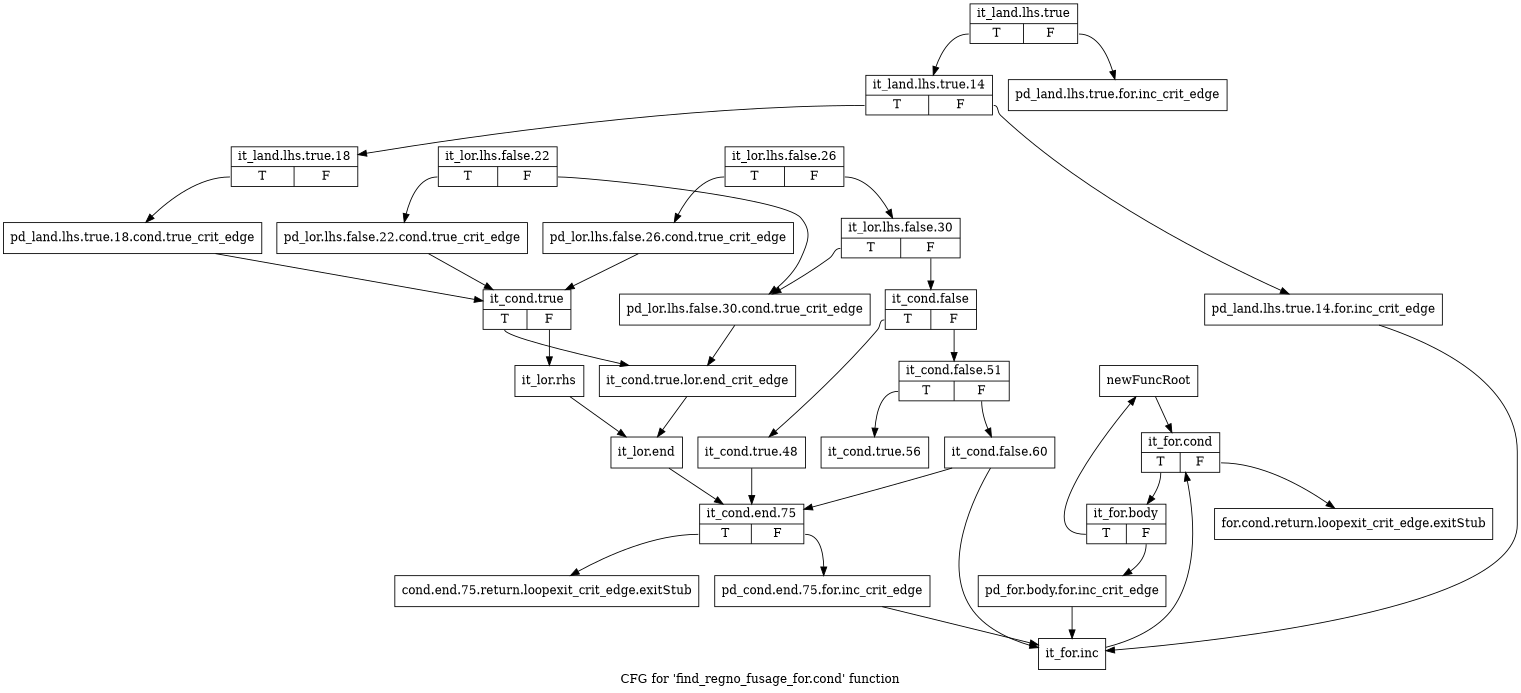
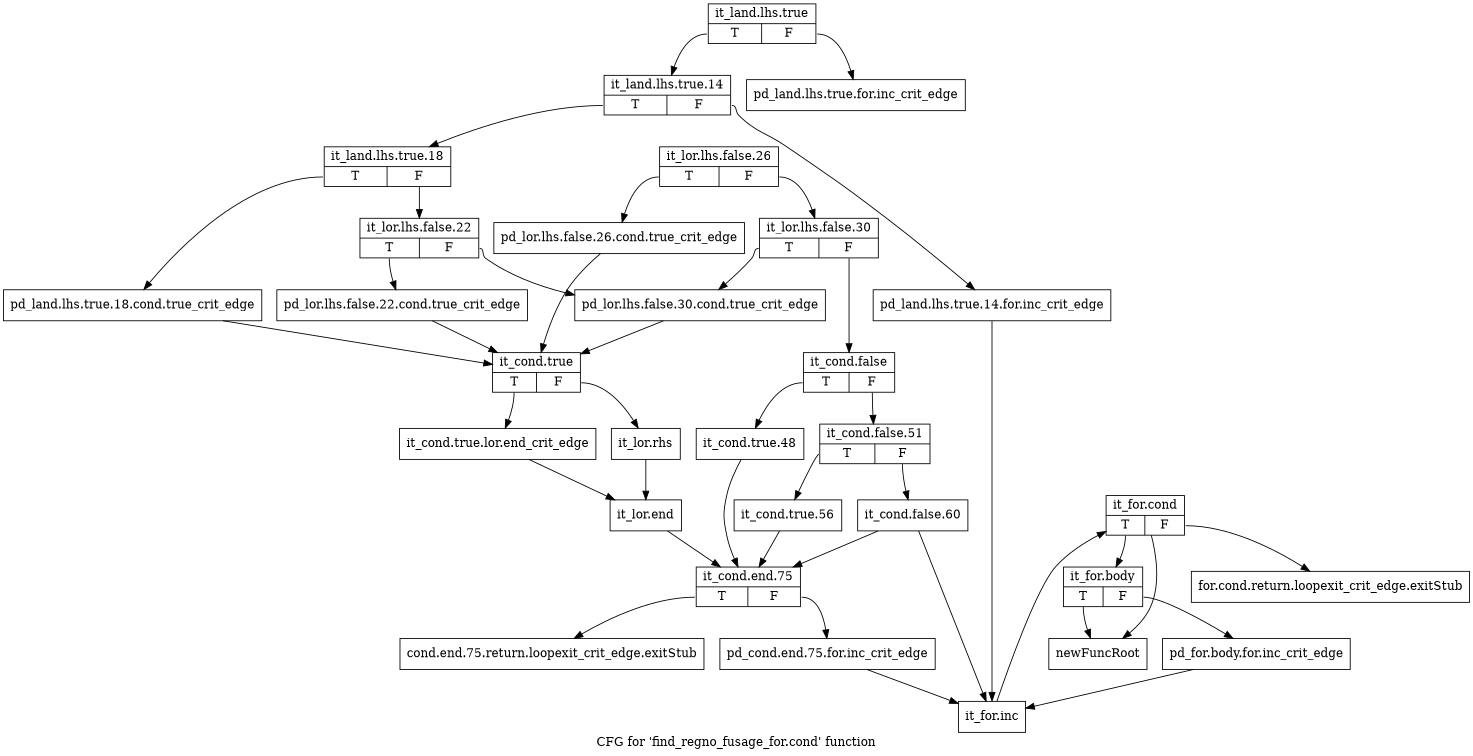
edge "it_land.lhs.true.18" -> "it_lor.lhs.false.22": added
edge "pd_lor.lhs.false.30.cond.true_crit_edge" -> "it_cond.true.lor.end_crit_edge": now "pd_lor.lhs.false.30.cond.true_crit_edge" -> "it_cond.true"
edge "newFuncRoot" -> "it_for.cond": reversed
edge "it_cond.true.56" -> "it_cond.end.75": added
